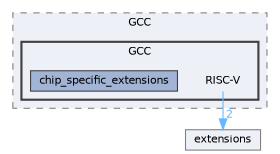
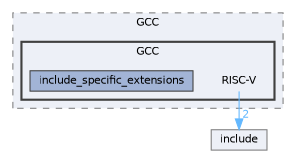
node "chip_specific_extensions": label "chip_specific_extensions" -> "include_specific_extensions"
node "extensions": label "extensions" -> "include"
